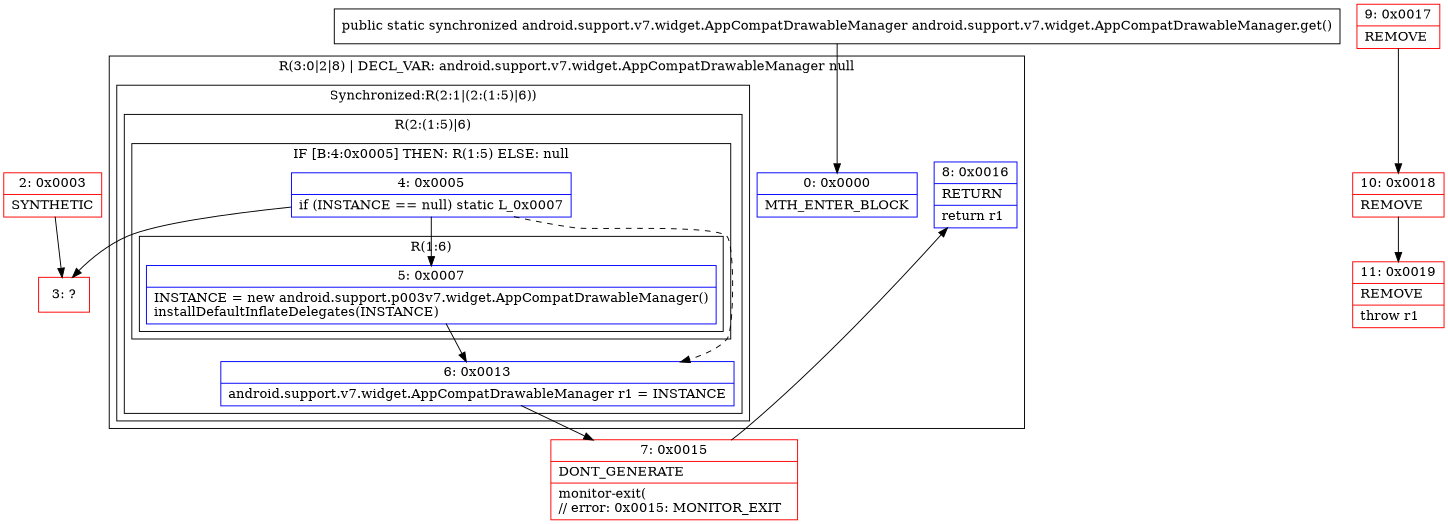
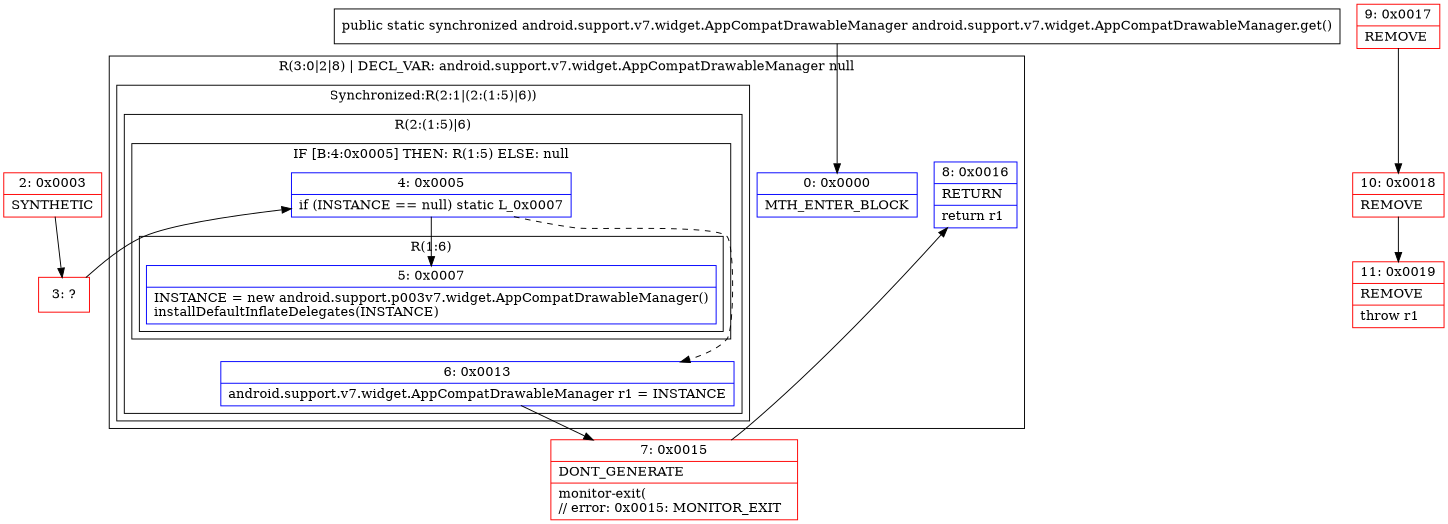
edge "4: 0x0005" -> "3: ?": reversed
edge "5: 0x0007" -> "6: 0x0013": removed
